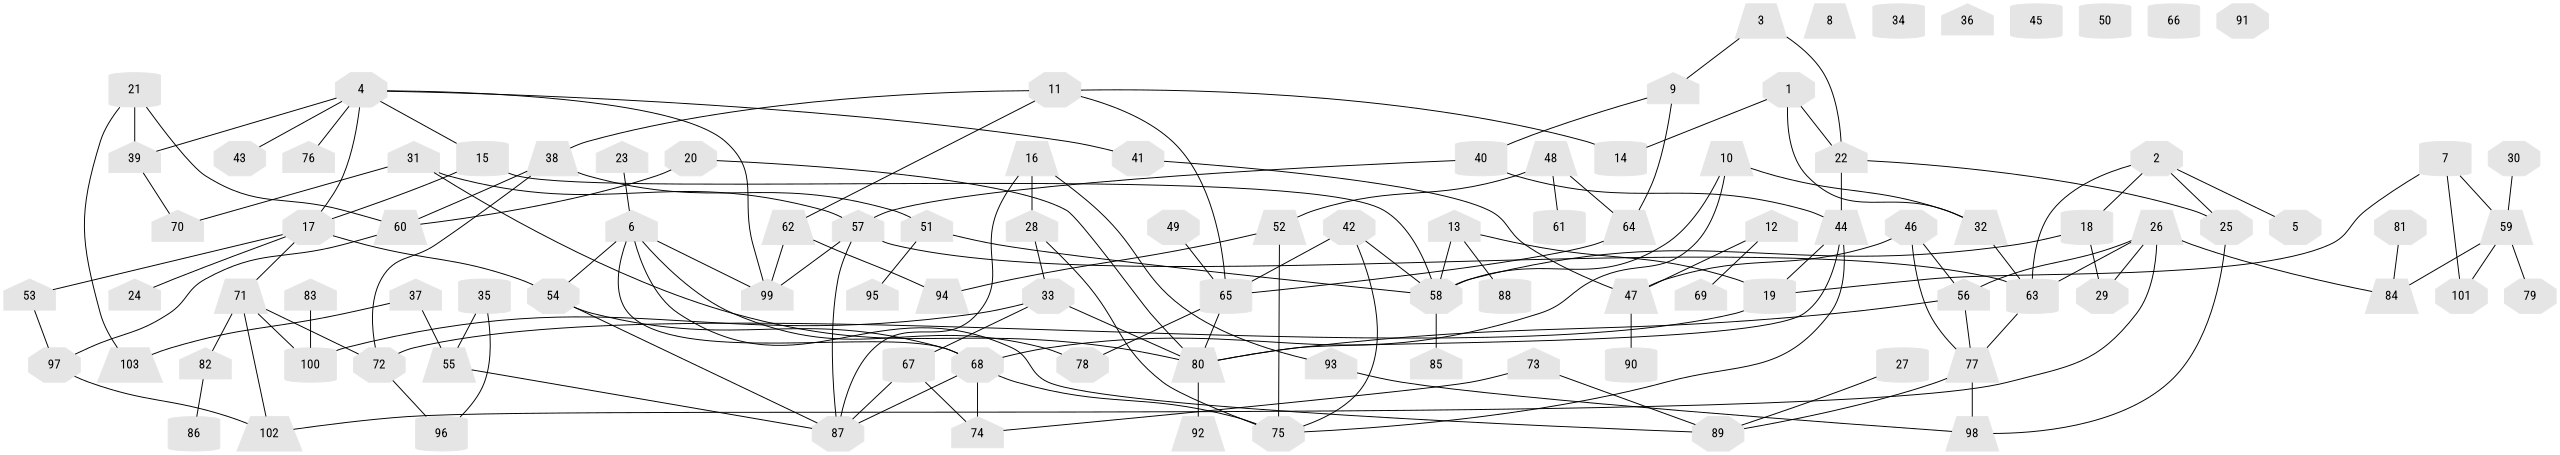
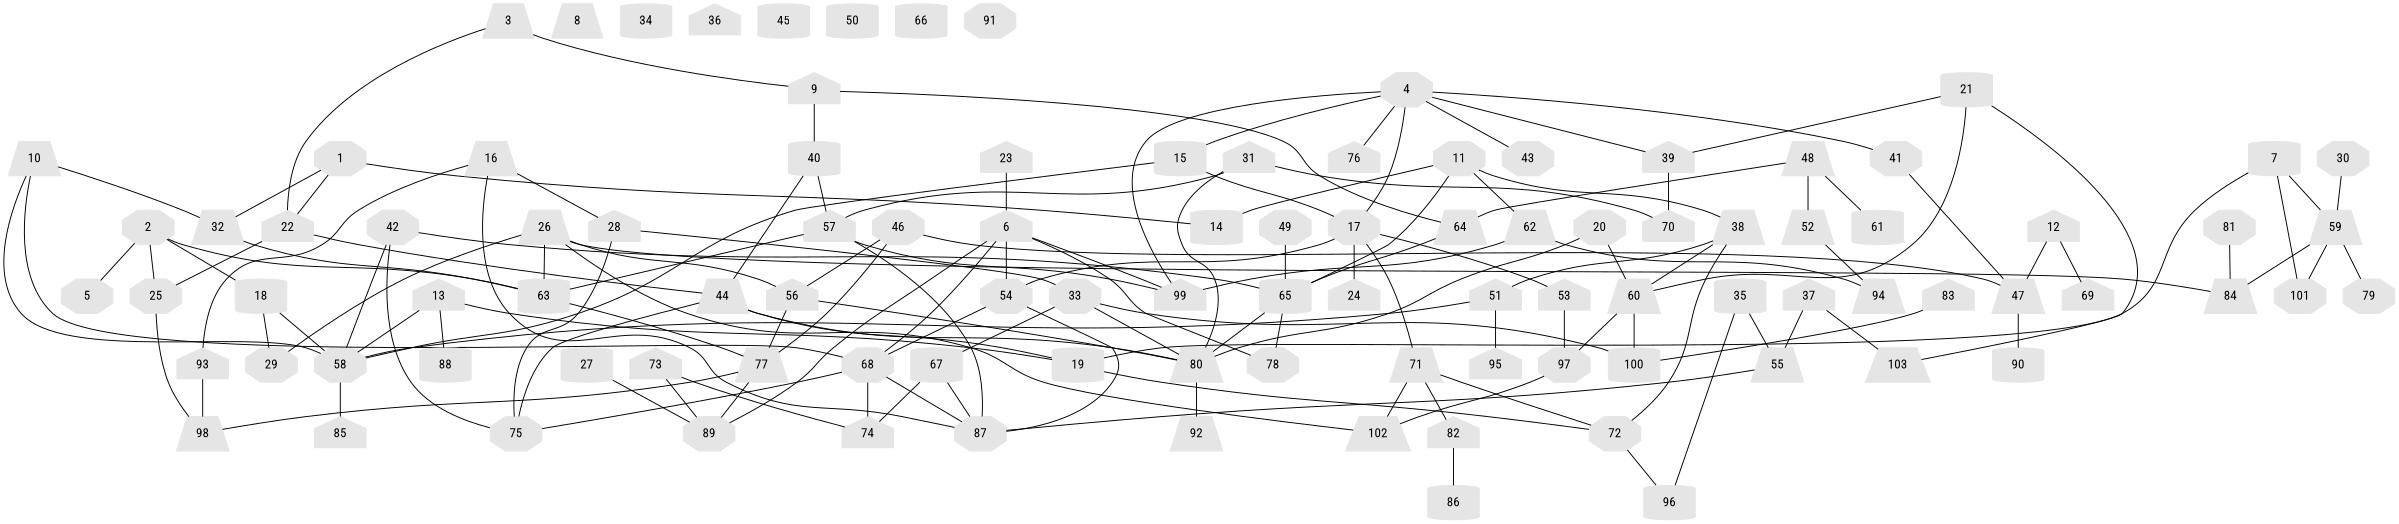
edge "52" -- "75": removed
edge "71" -- "100": now "60" -- "100"
